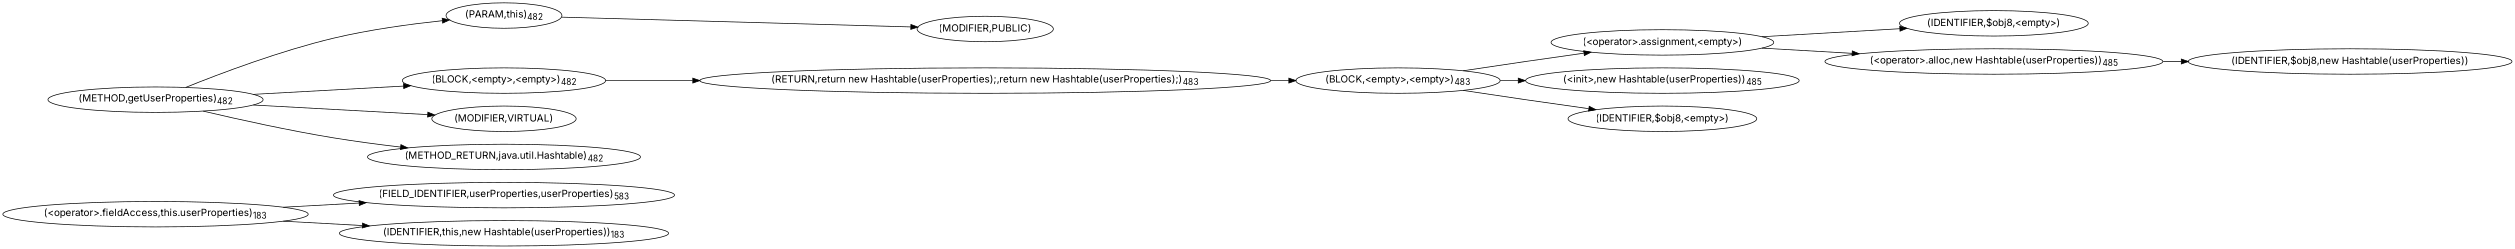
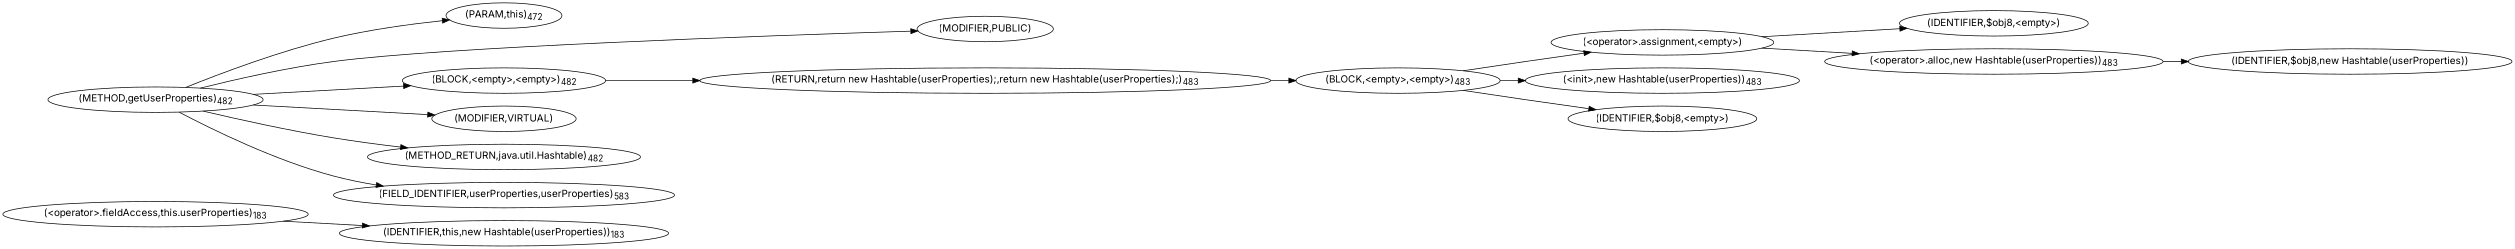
node "(PARAM,this)": text "482" -> "472"
edge "(PARAM,this)" -> "(MODIFIER,PUBLIC)": now "(METHOD,getUserProperties)" -> "(MODIFIER,PUBLIC)"
node "(<operator>.alloc,new Hashtable(userProperties))": text "485" -> "483"
node "(<init>,new Hashtable(userProperties))": text "485" -> "483"
edge "(<operator>.fieldAccess,this.userProperties)" -> "(FIELD_IDENTIFIER,userProperties,userProperties)": now "(METHOD,getUserProperties)" -> "(FIELD_IDENTIFIER,userProperties,userProperties)"
